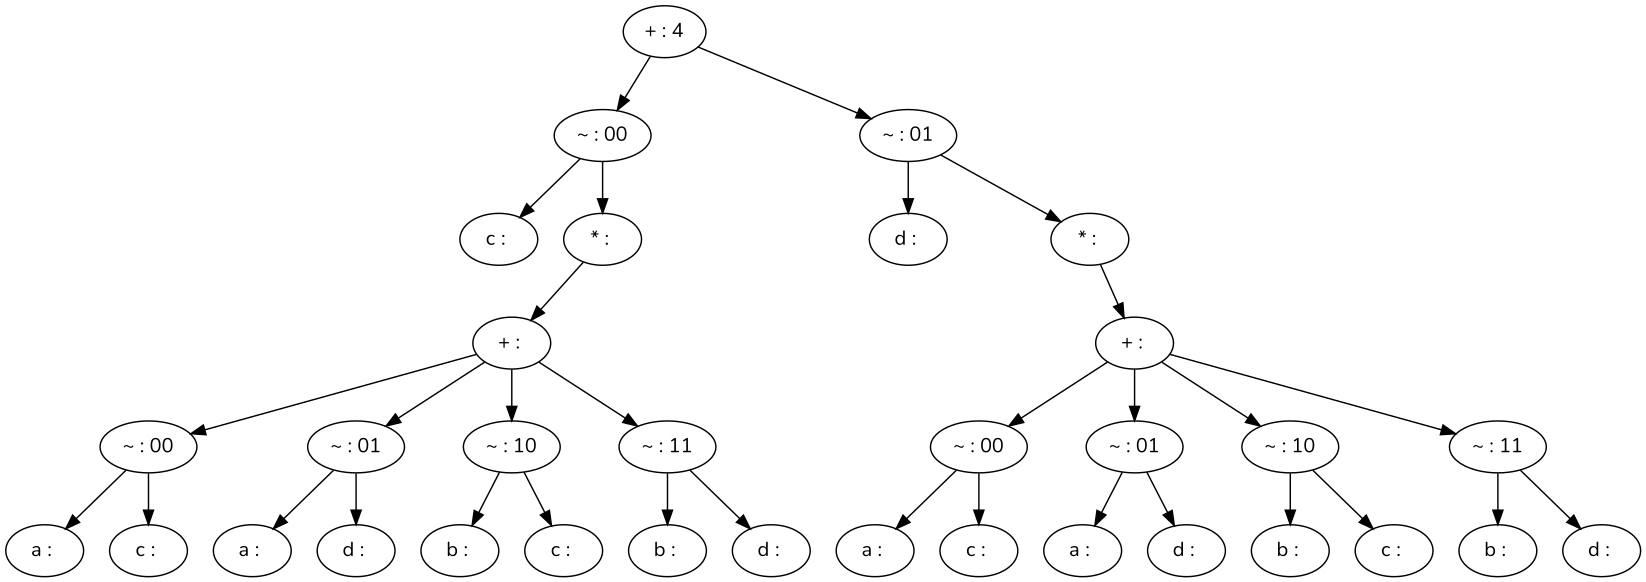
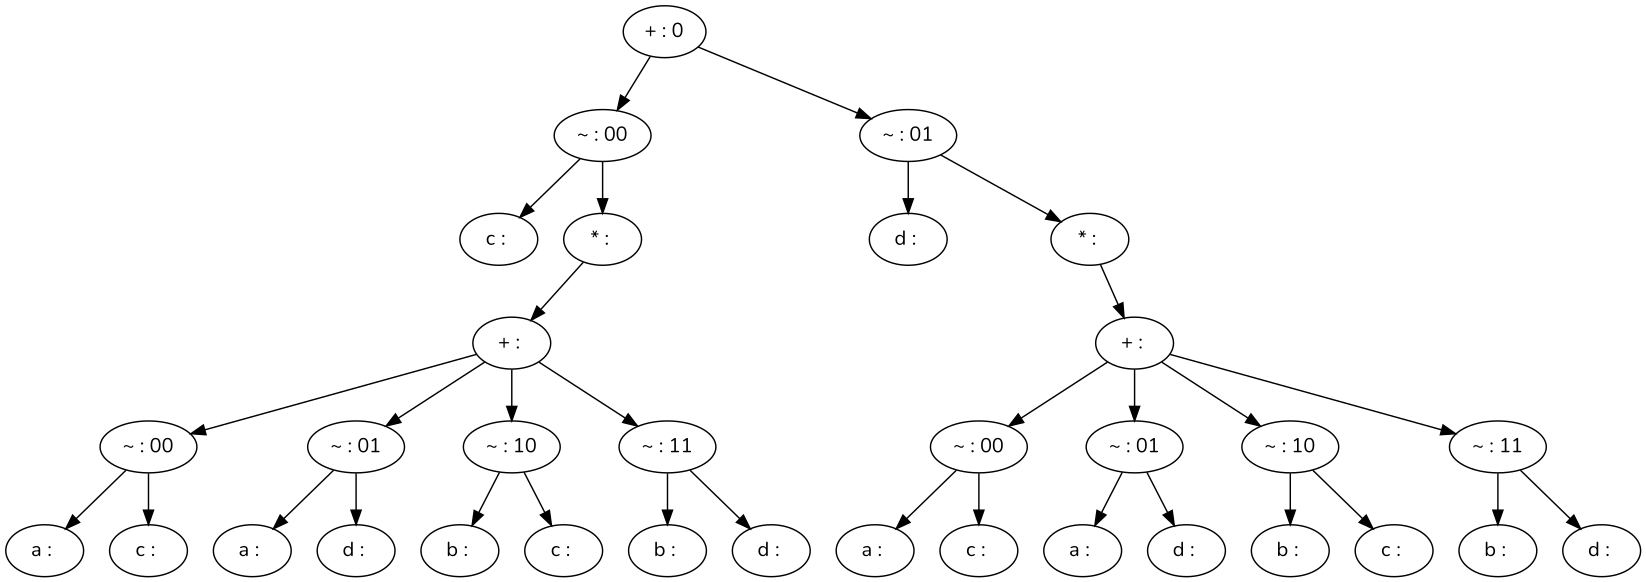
node "+ : 4": label "+ : 4" -> "+ : 0"
